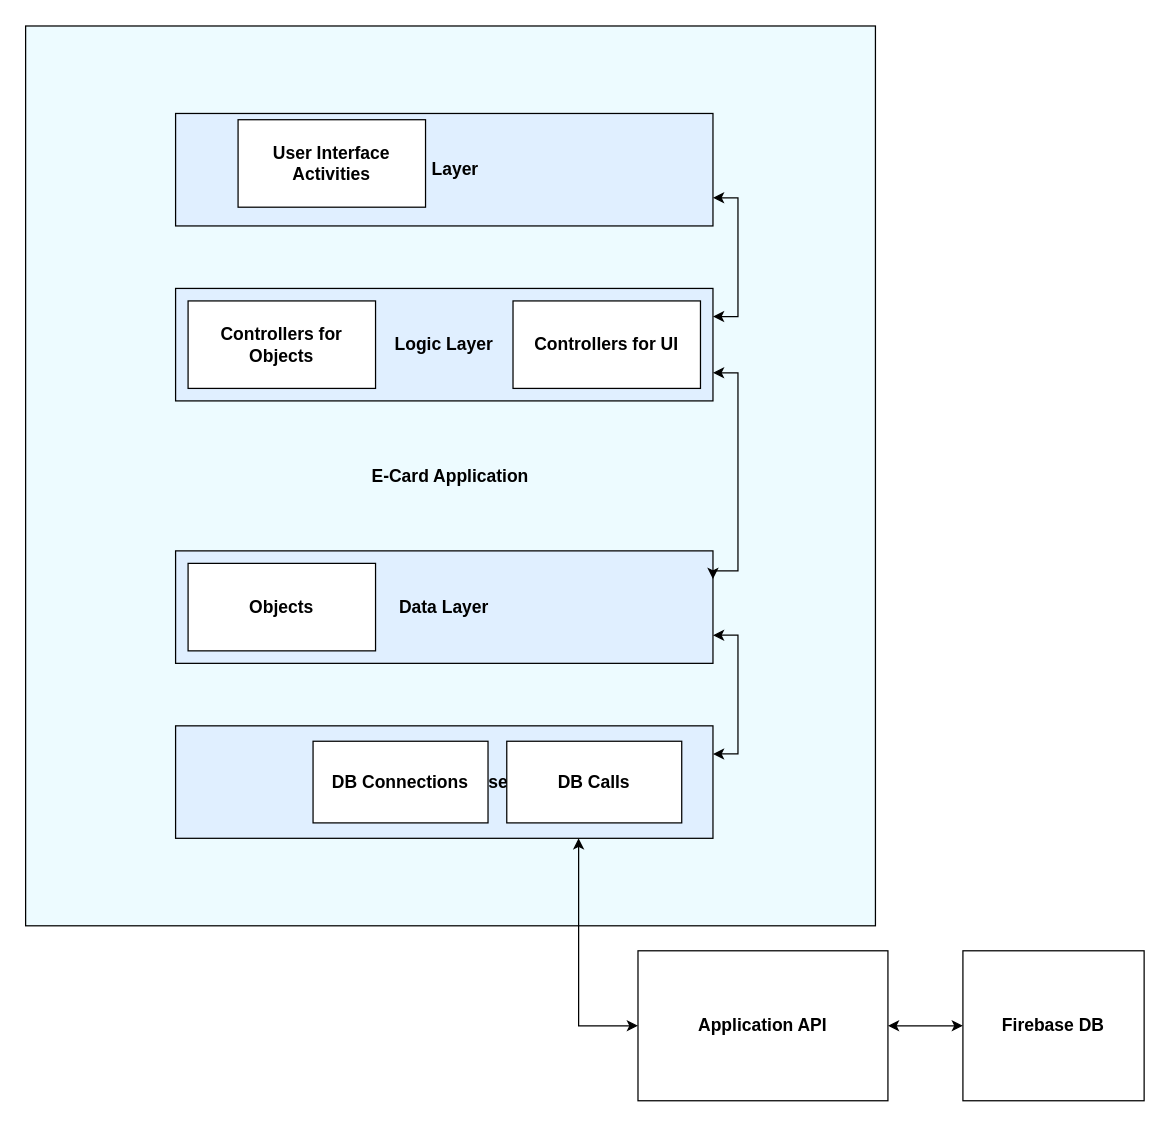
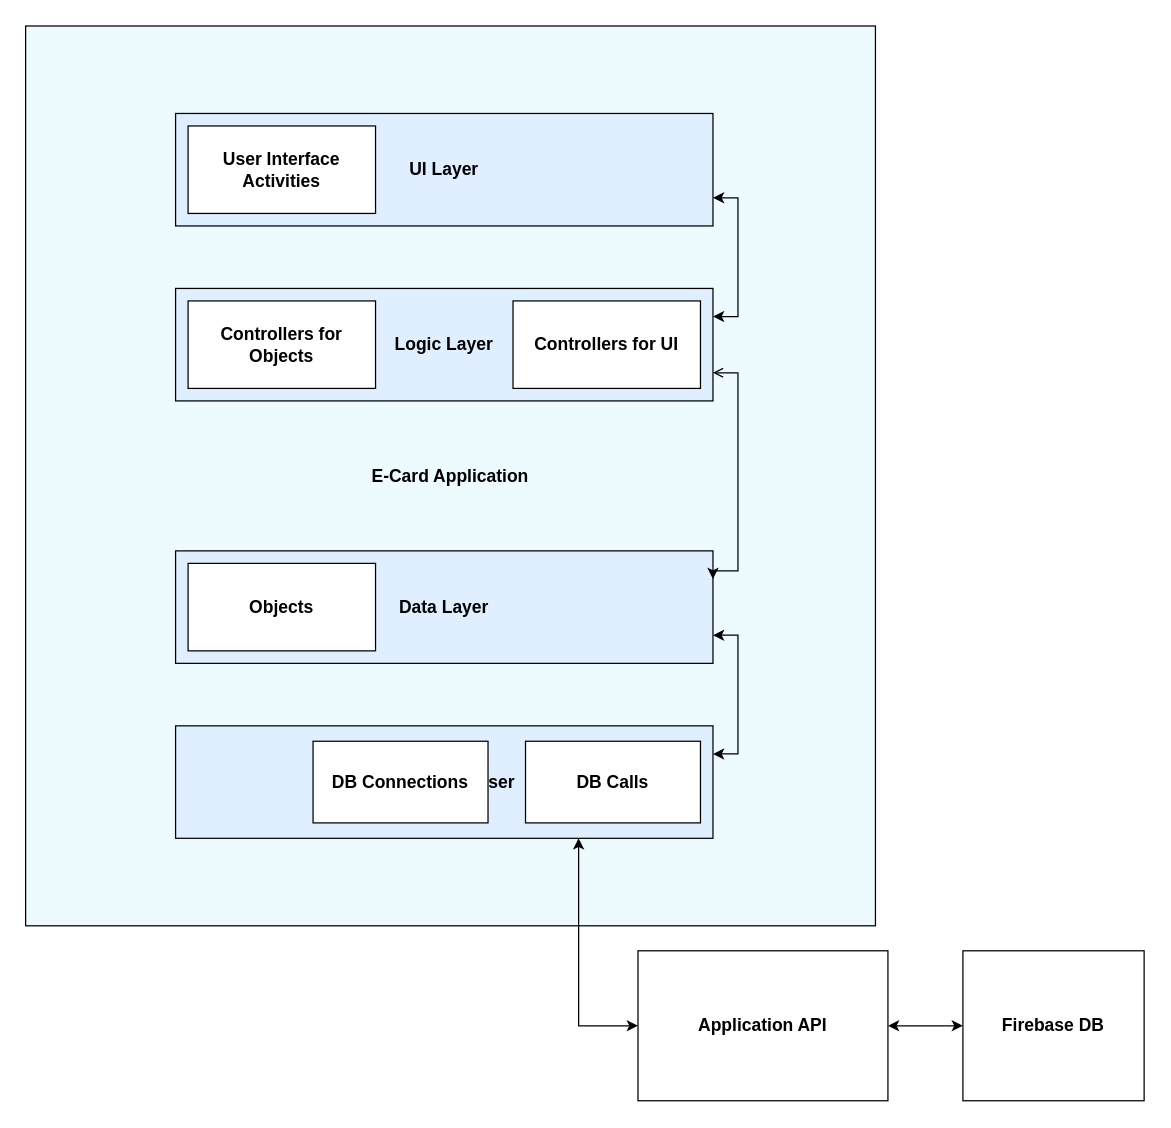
node "User Interface Activities": moved (332, 163) -> (282, 169)
edge "Logic Layer" -- "Data Layer": arrowhead classic -> open
node "DB Calls": moved (594, 782) -> (613, 782)
